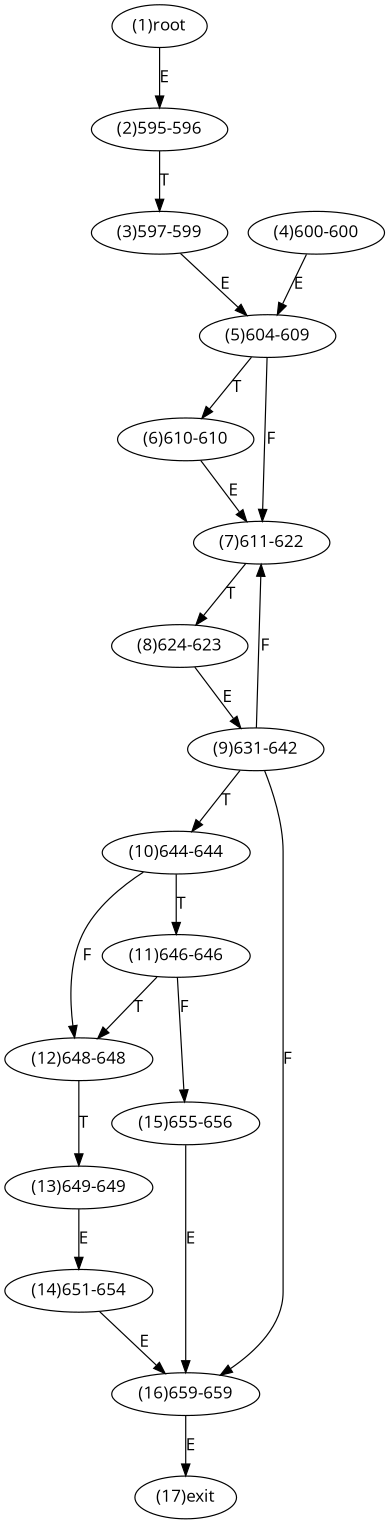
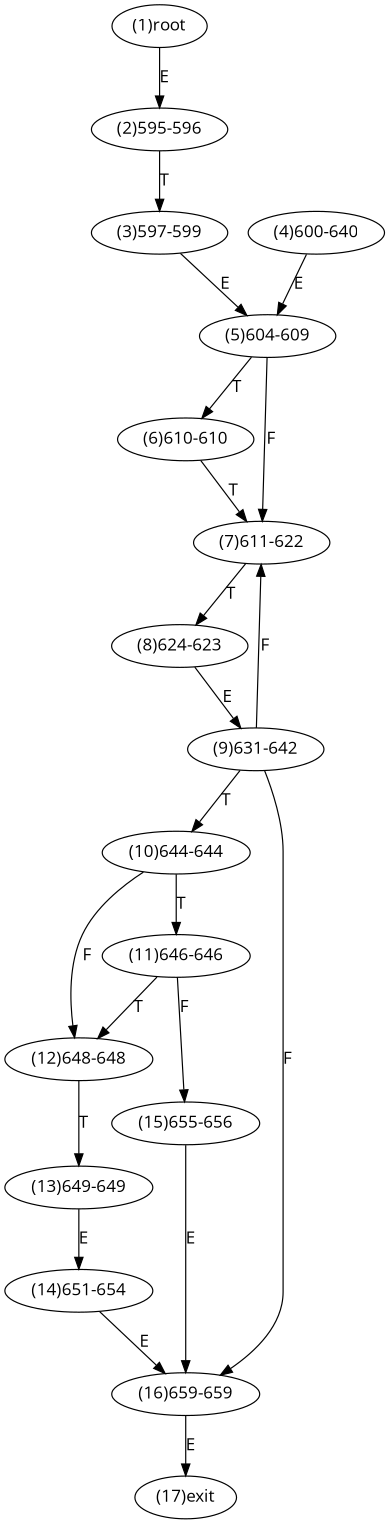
node "(4)600-600": label "(4)600-600" -> "(4)600-640"
edge "(6)610-610" -> "(7)611-622": label "E" -> "T"
